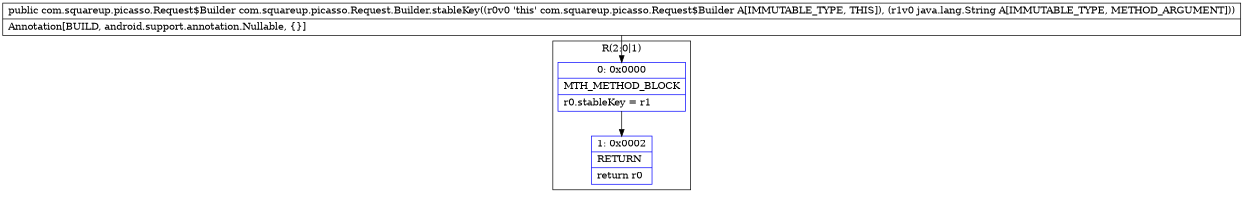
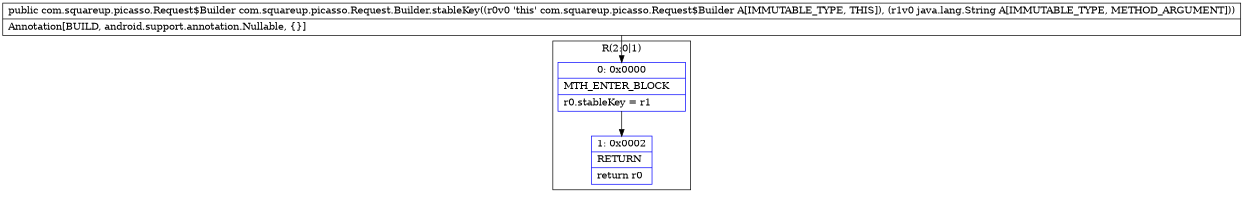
node "0: 0x0000": text "MTH_METHOD_BLOCK" -> "MTH_ENTER_BLOCK"
